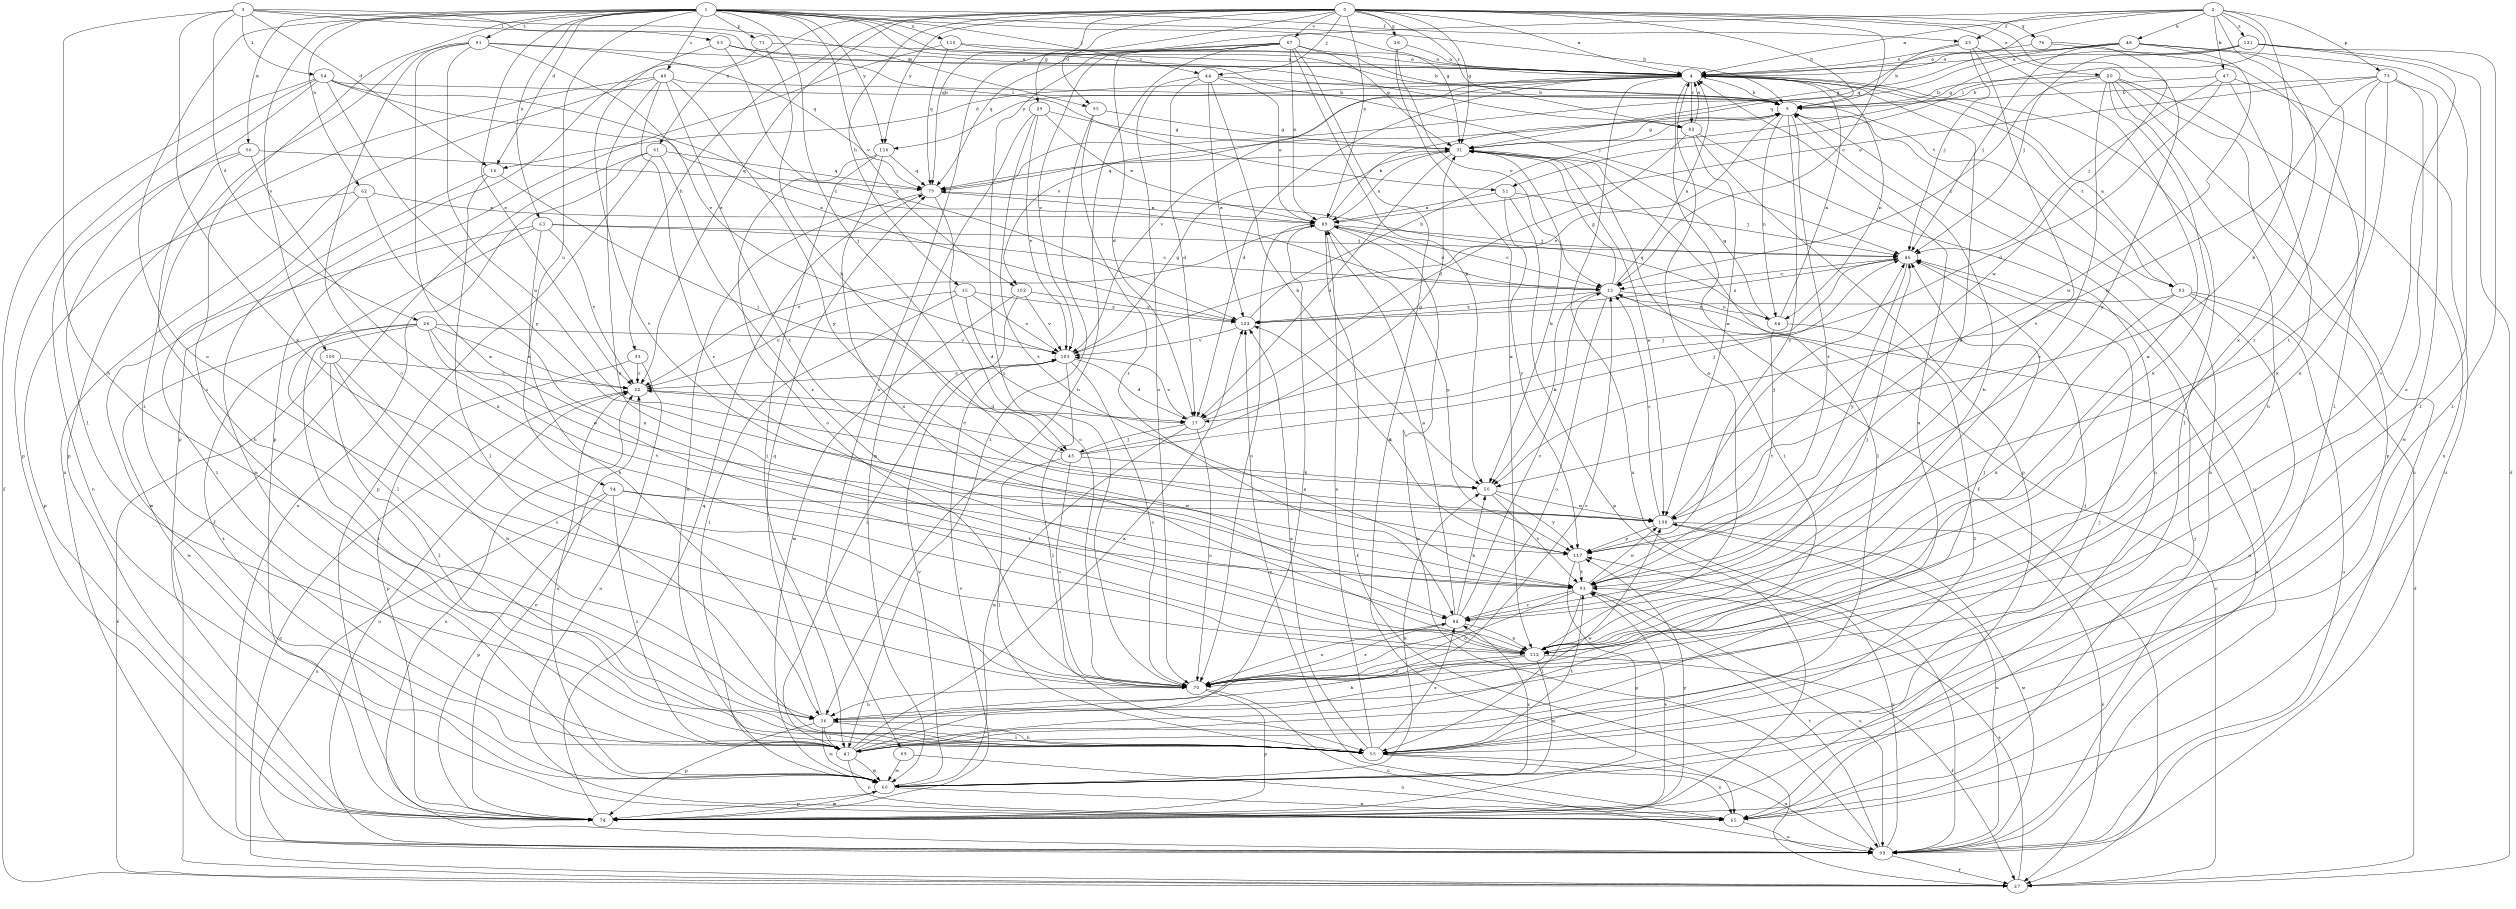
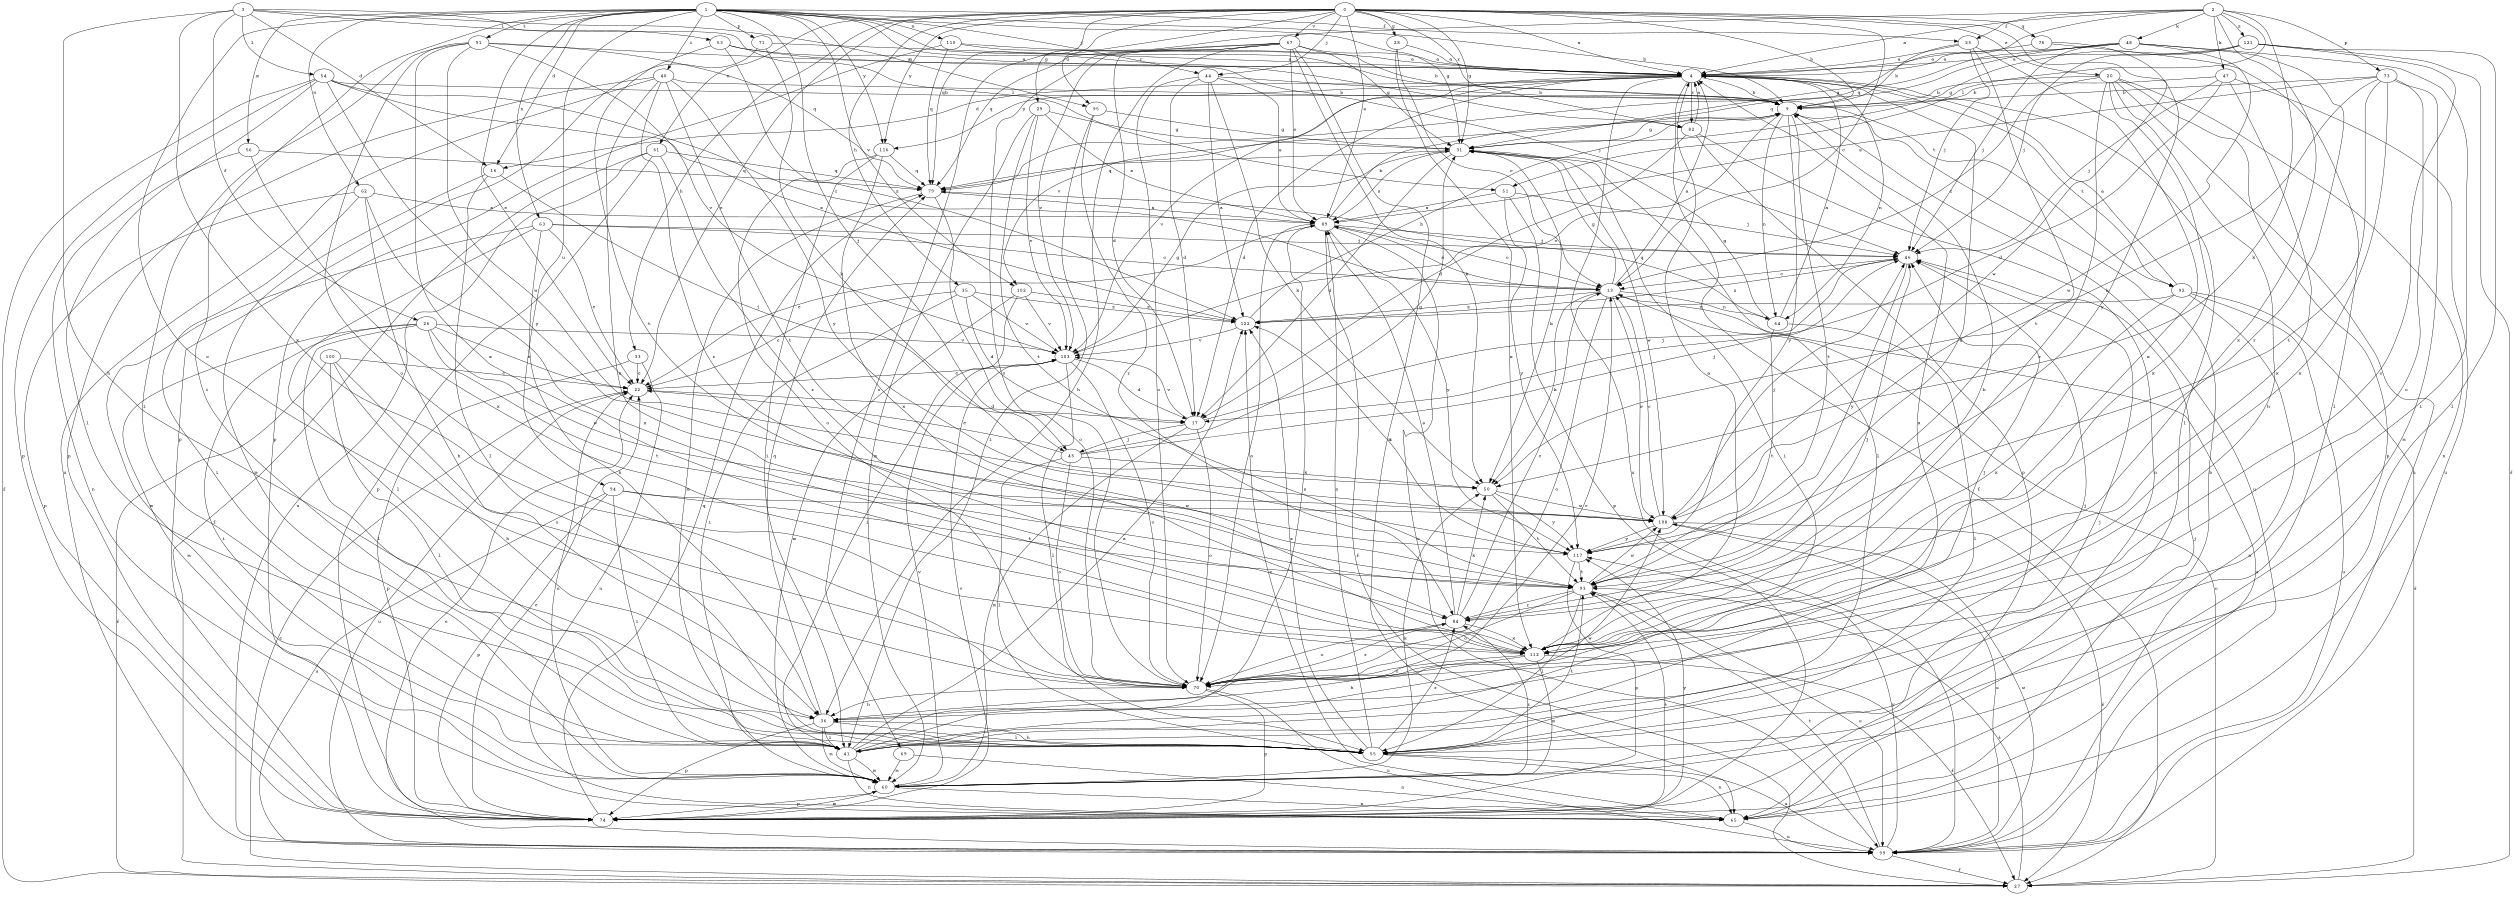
edge "1" -> "100": removed, label "v"
edge "82" -> "108": now "13" -> "108"
edge "56" -> "36": now "62" -> "36"
